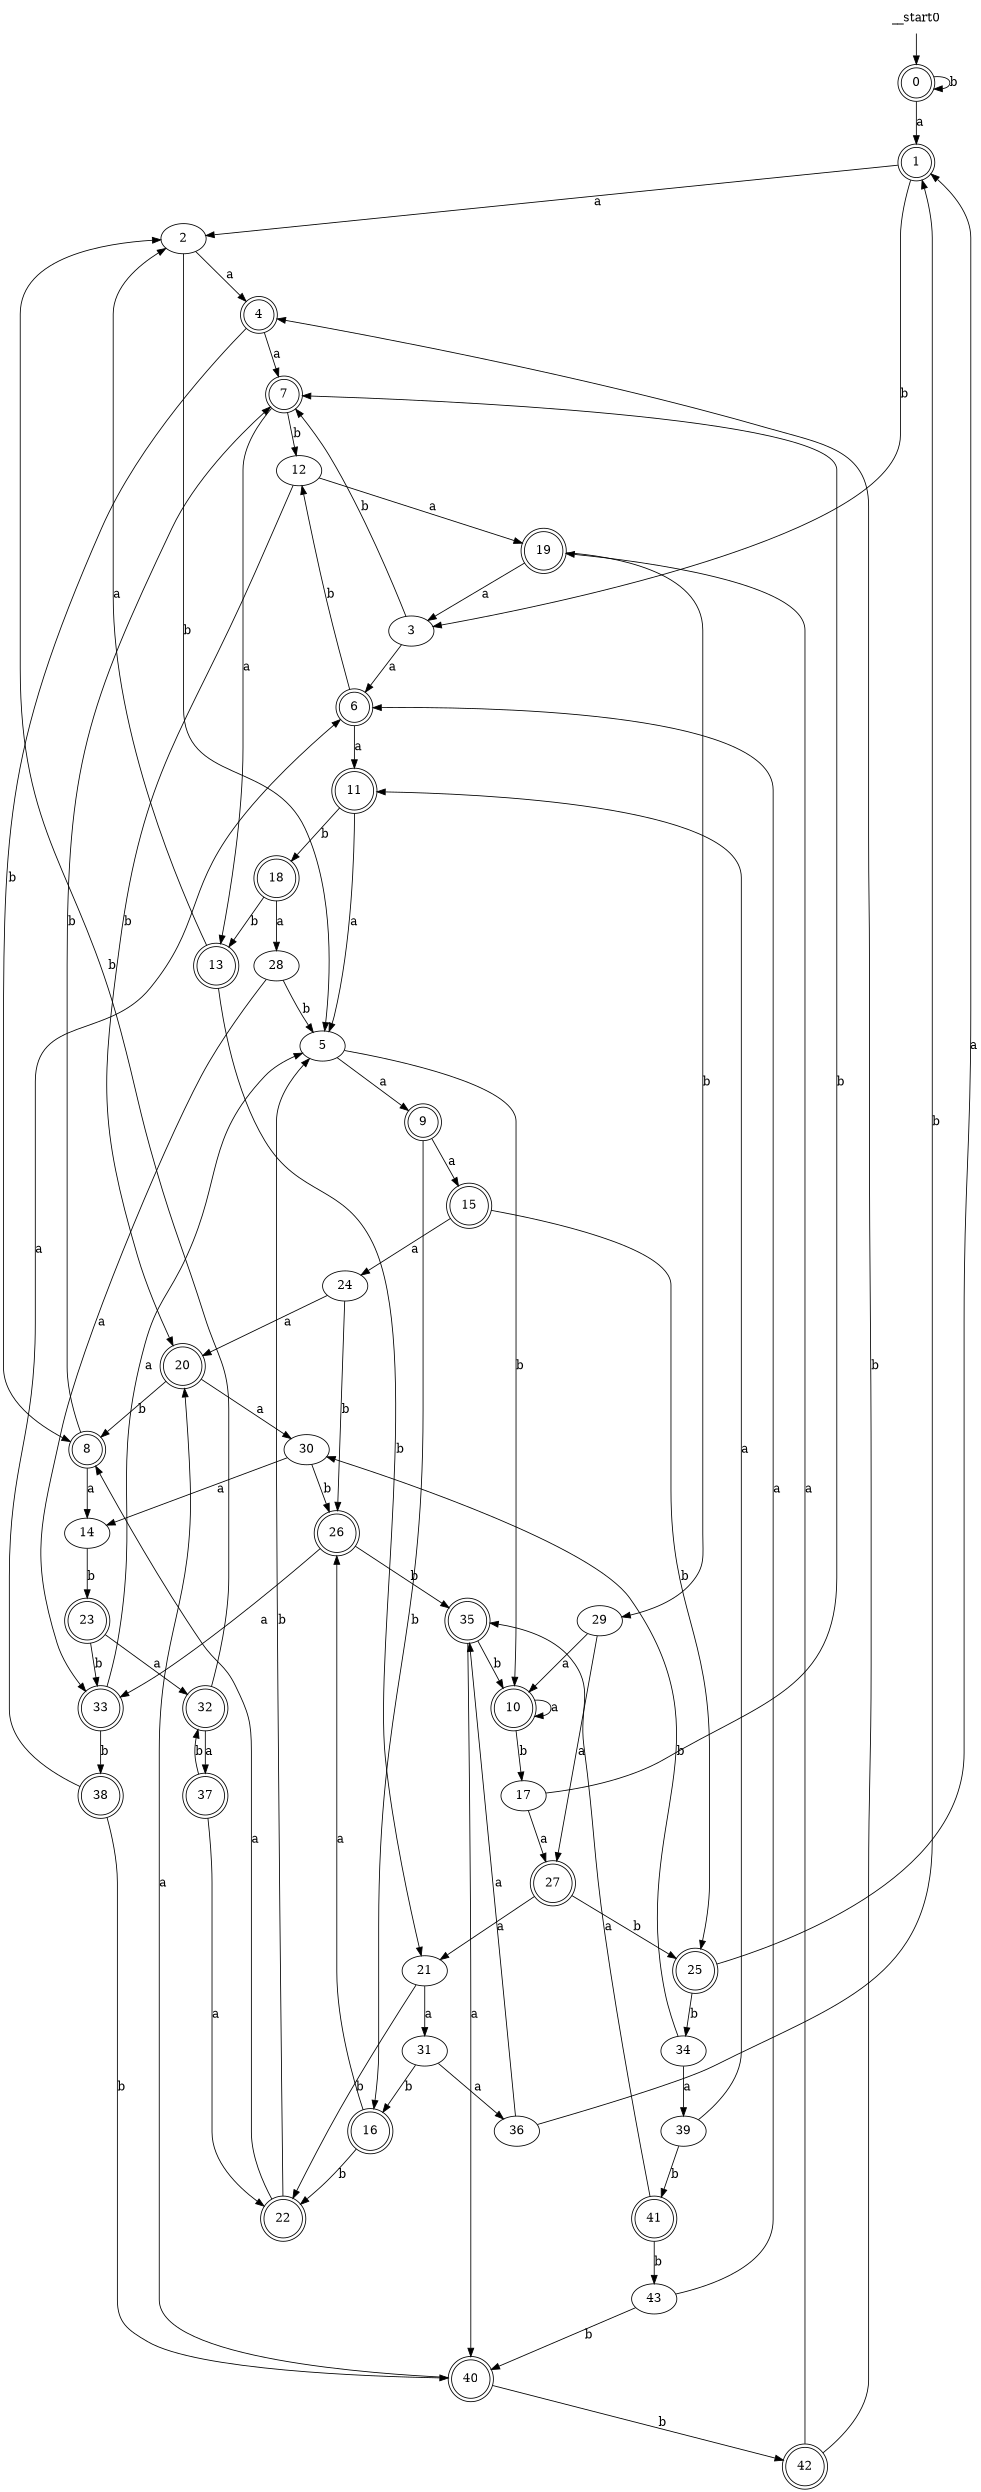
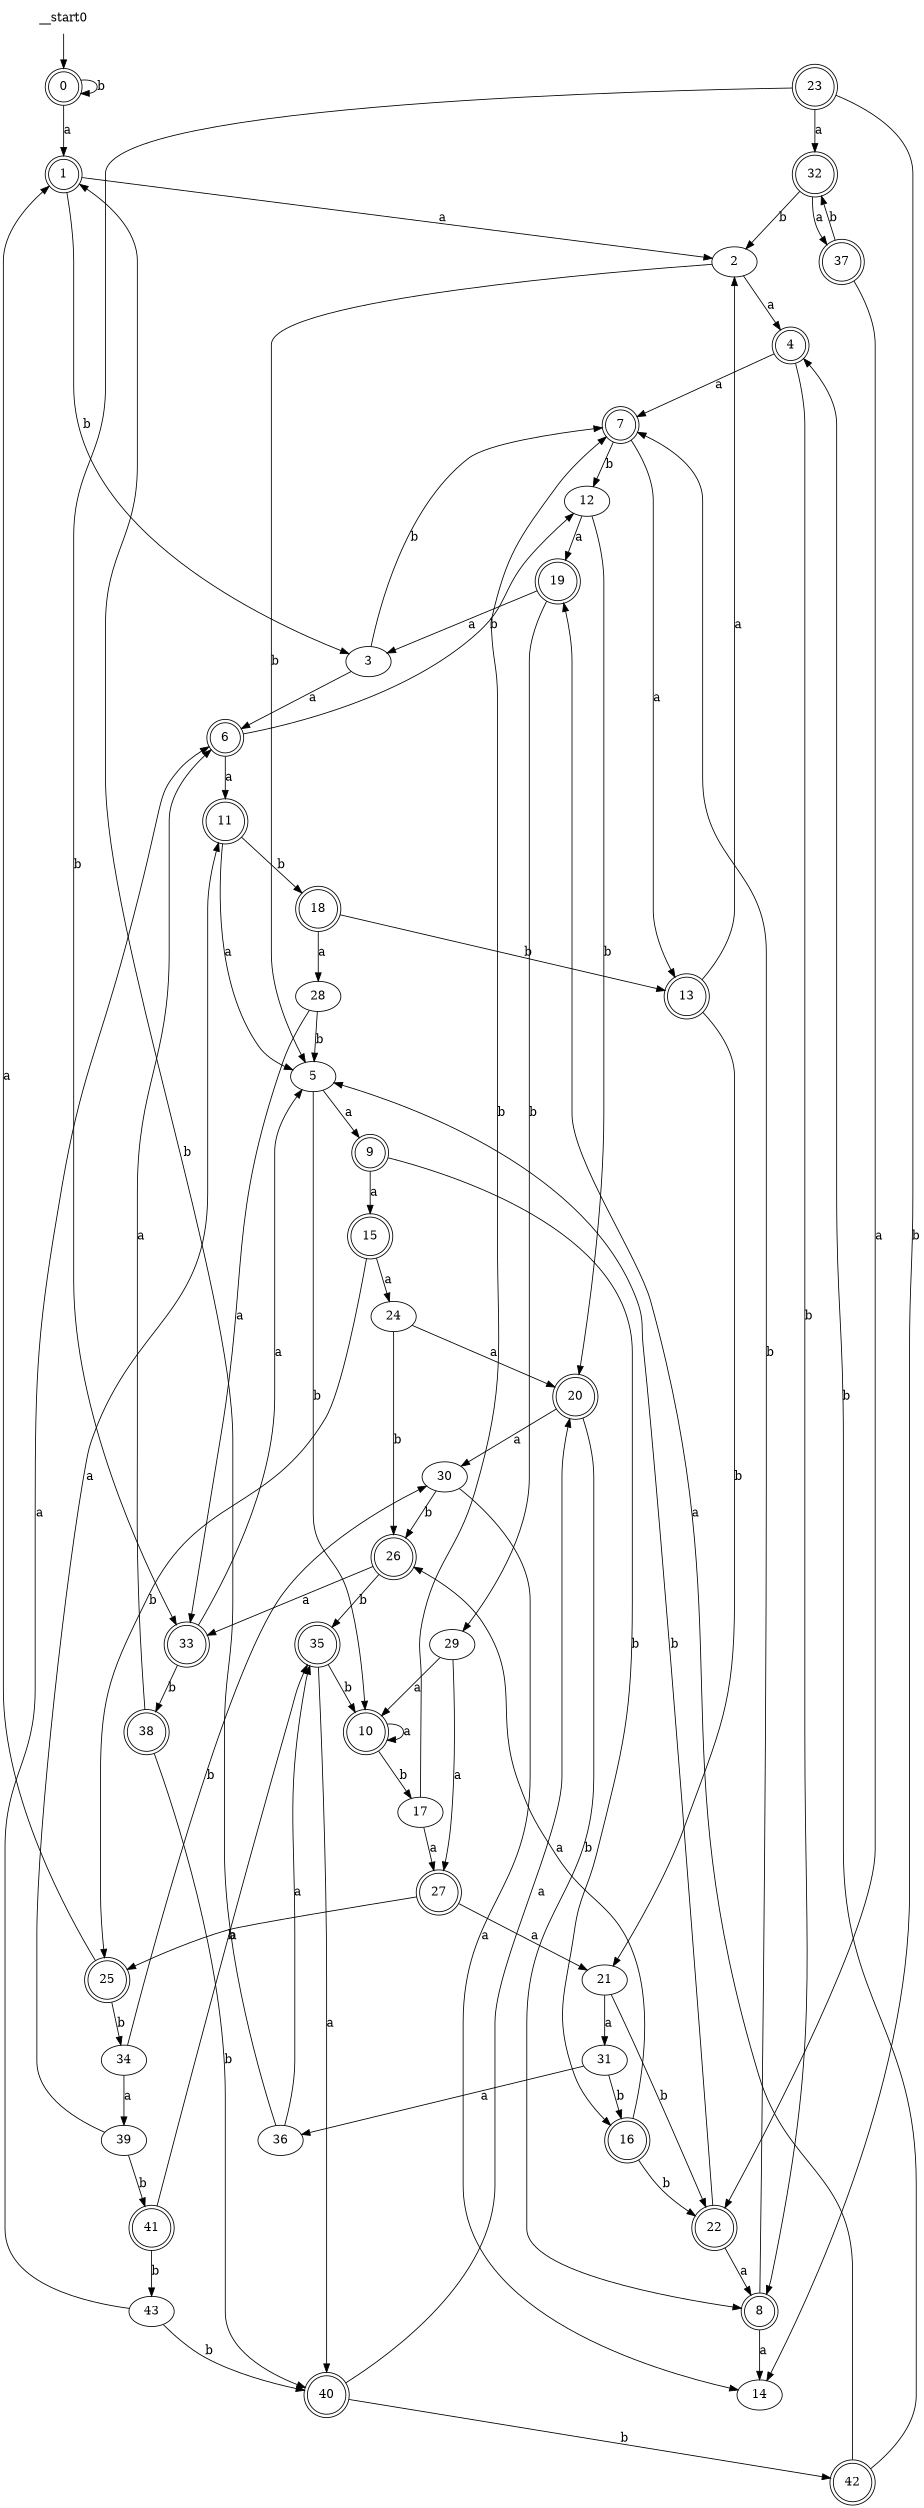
edge "14" -> "23": reversed
